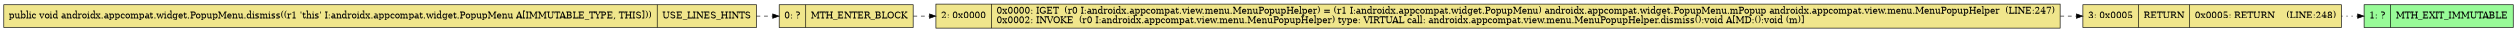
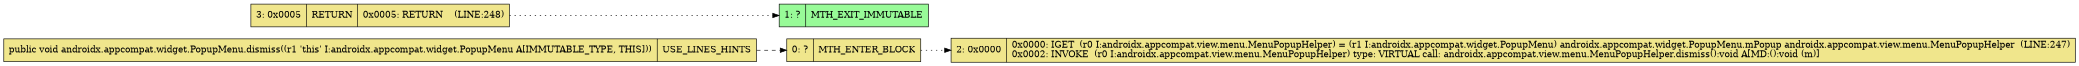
edge "0: ?" -> "2: 0x0000": style dashed -> dotted
edge "2: 0x0000" -> "3: 0x0005": removed
